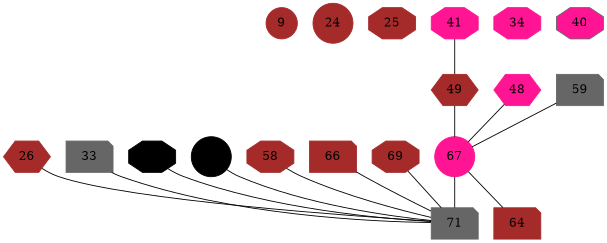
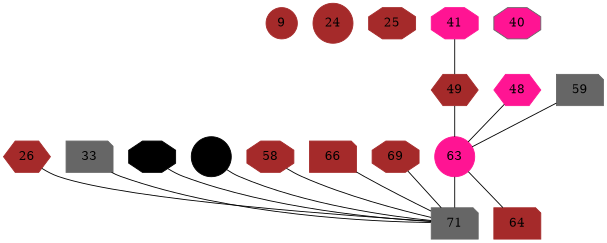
node "34": removed
node "67": label "67" -> "63"
